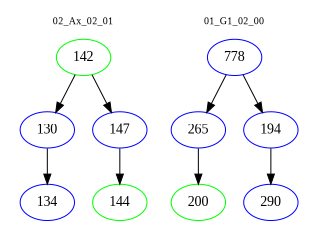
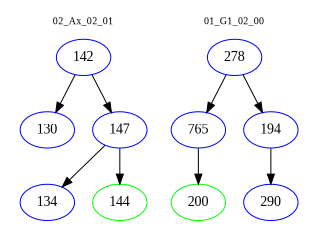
node "142": color green -> blue
node "778": label "778" -> "278"
node "265": label "265" -> "765"
edge "130" -> "134": now "147" -> "134"
